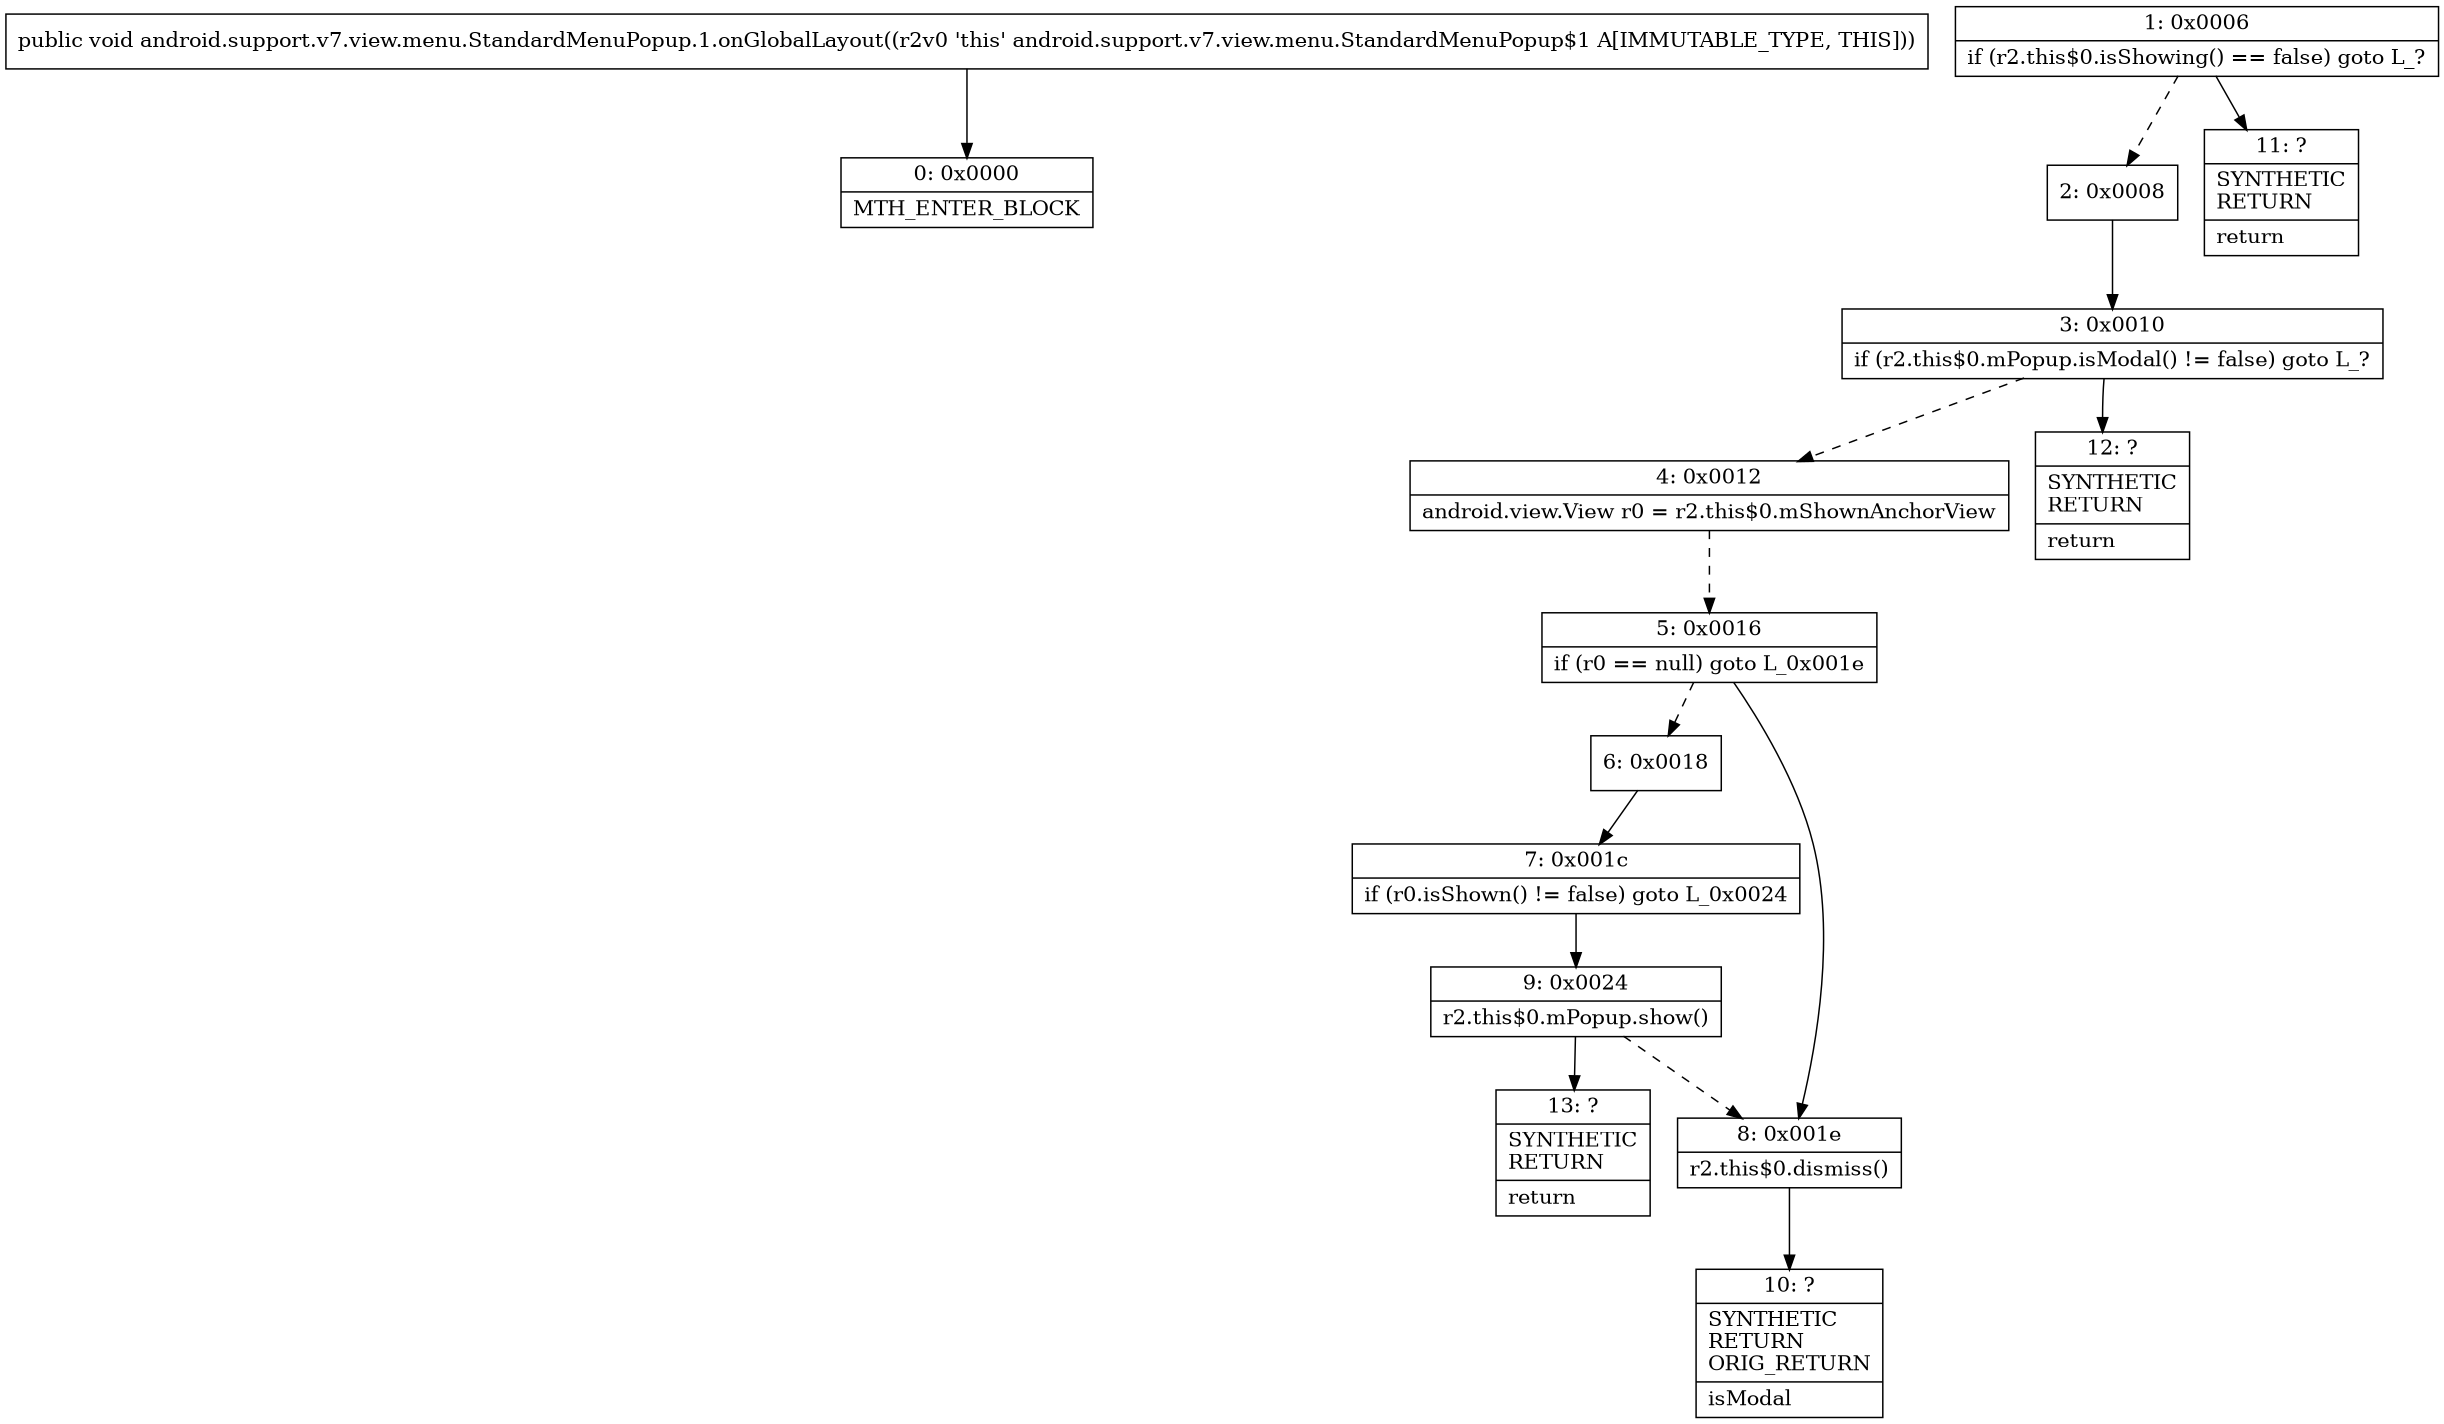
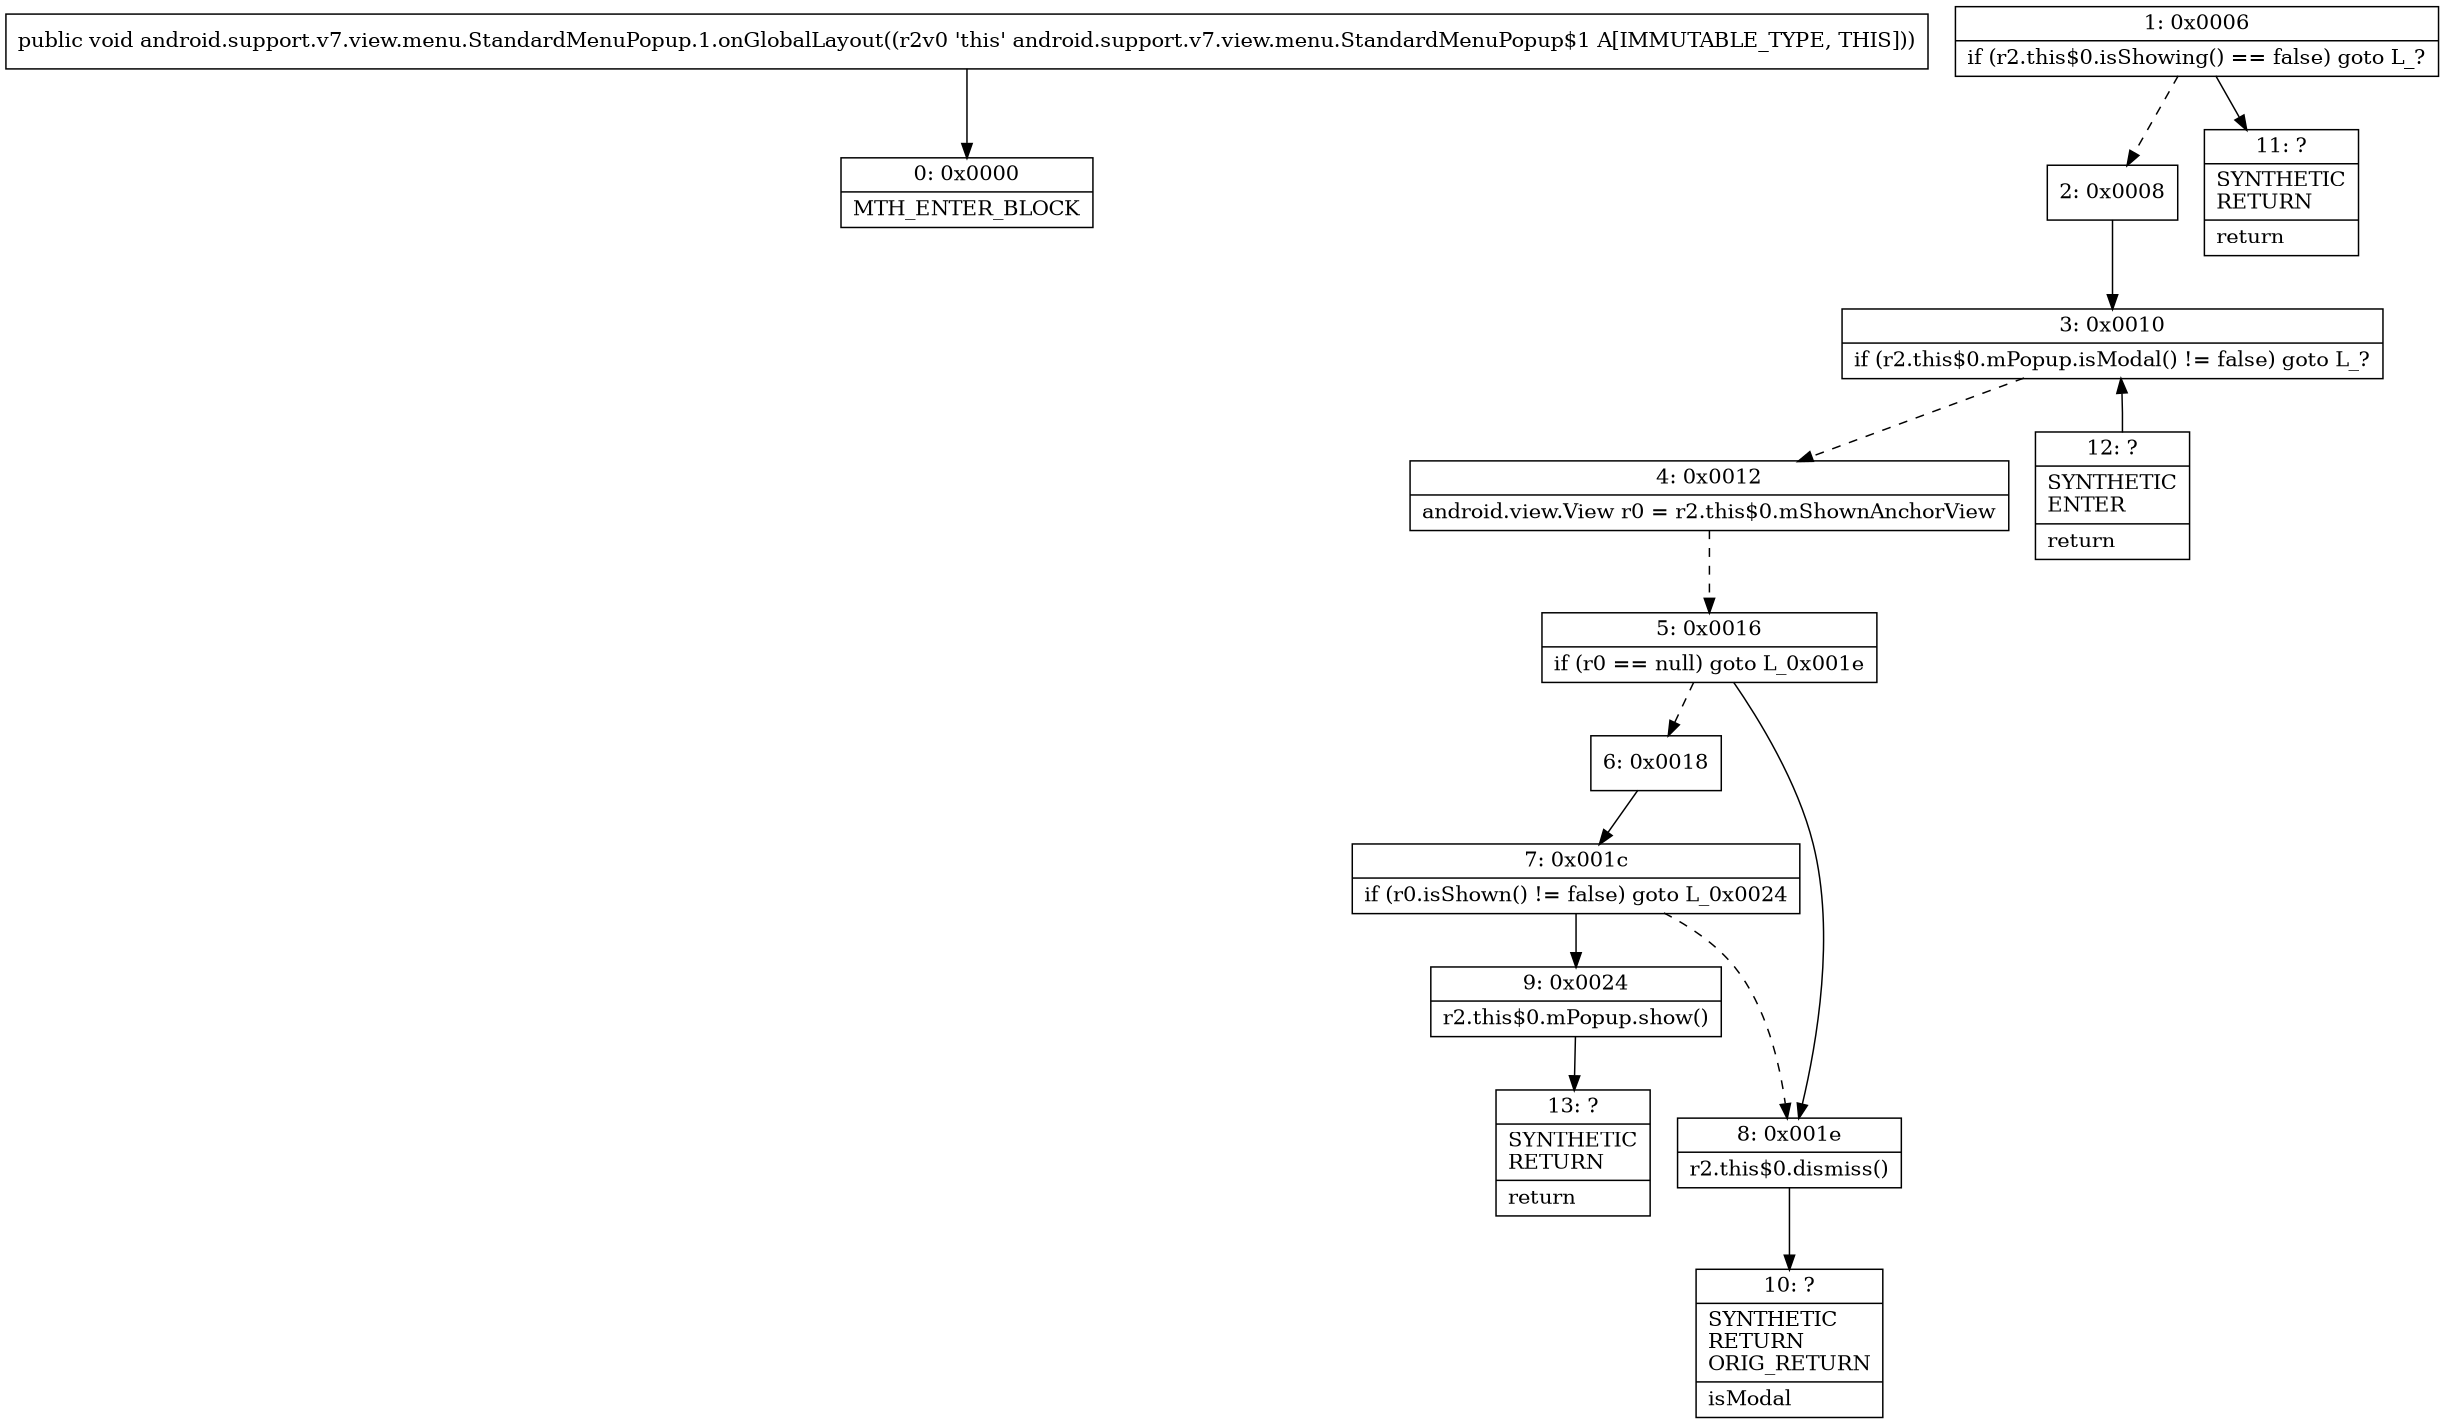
edge "3: 0x0010" -> "12: ?": reversed
node "12: ?": text "RETURN" -> "ENTER"
edge "9: 0x0024" -> "8: 0x001e": now "7: 0x001c" -> "8: 0x001e"
